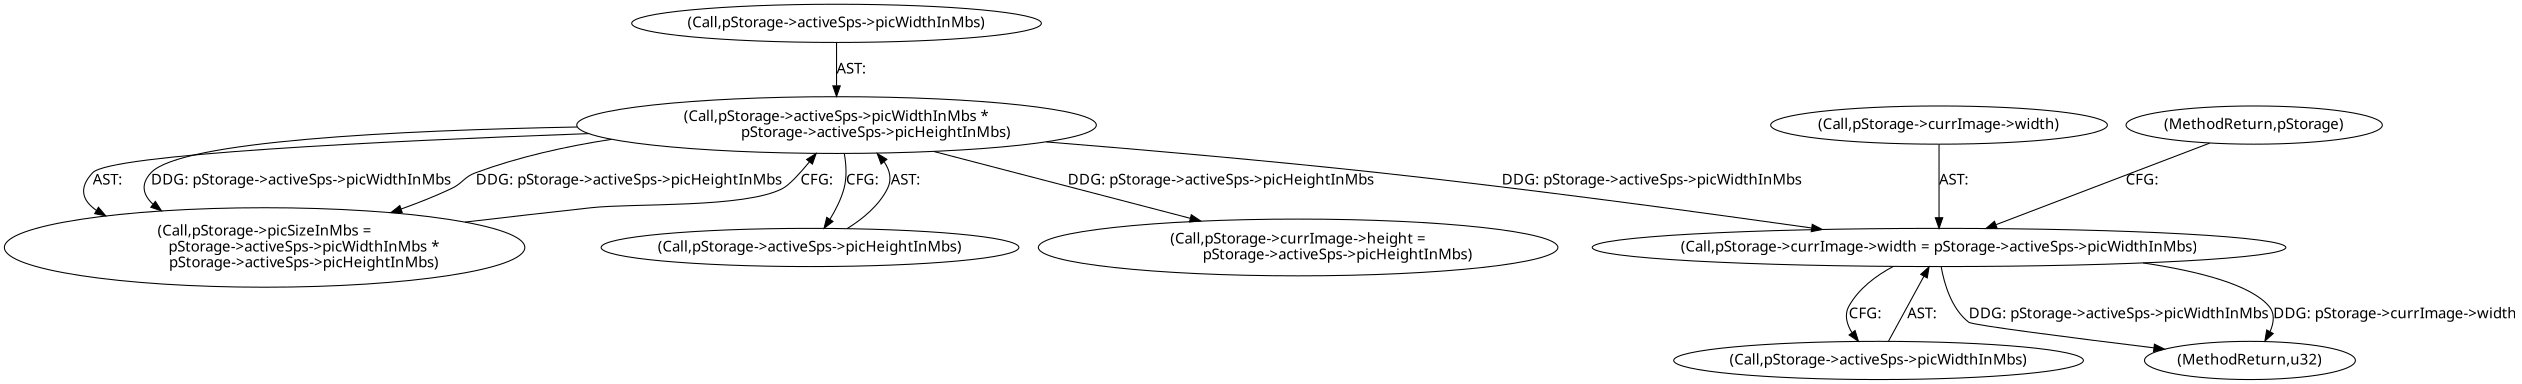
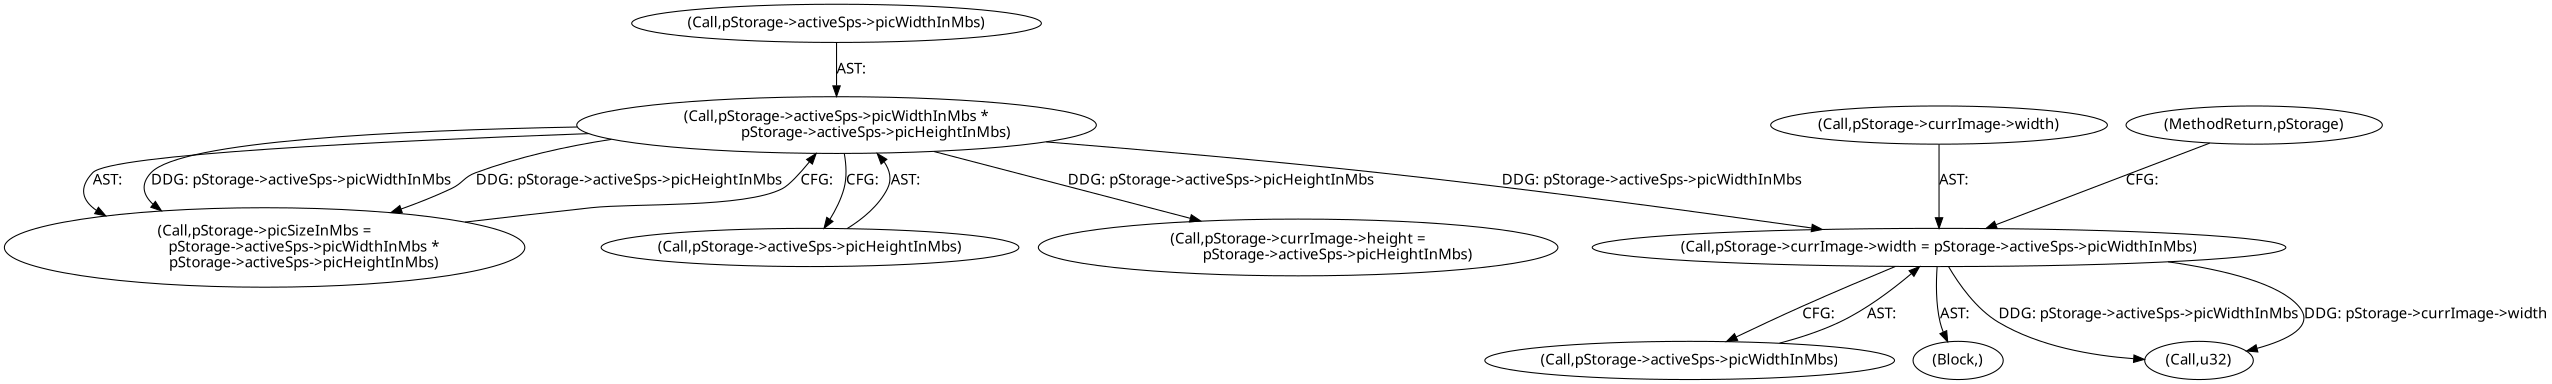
node "(Block,)": added
node "(MethodReturn,u32)": label "(MethodReturn,u32)" -> "(Call,u32)"
